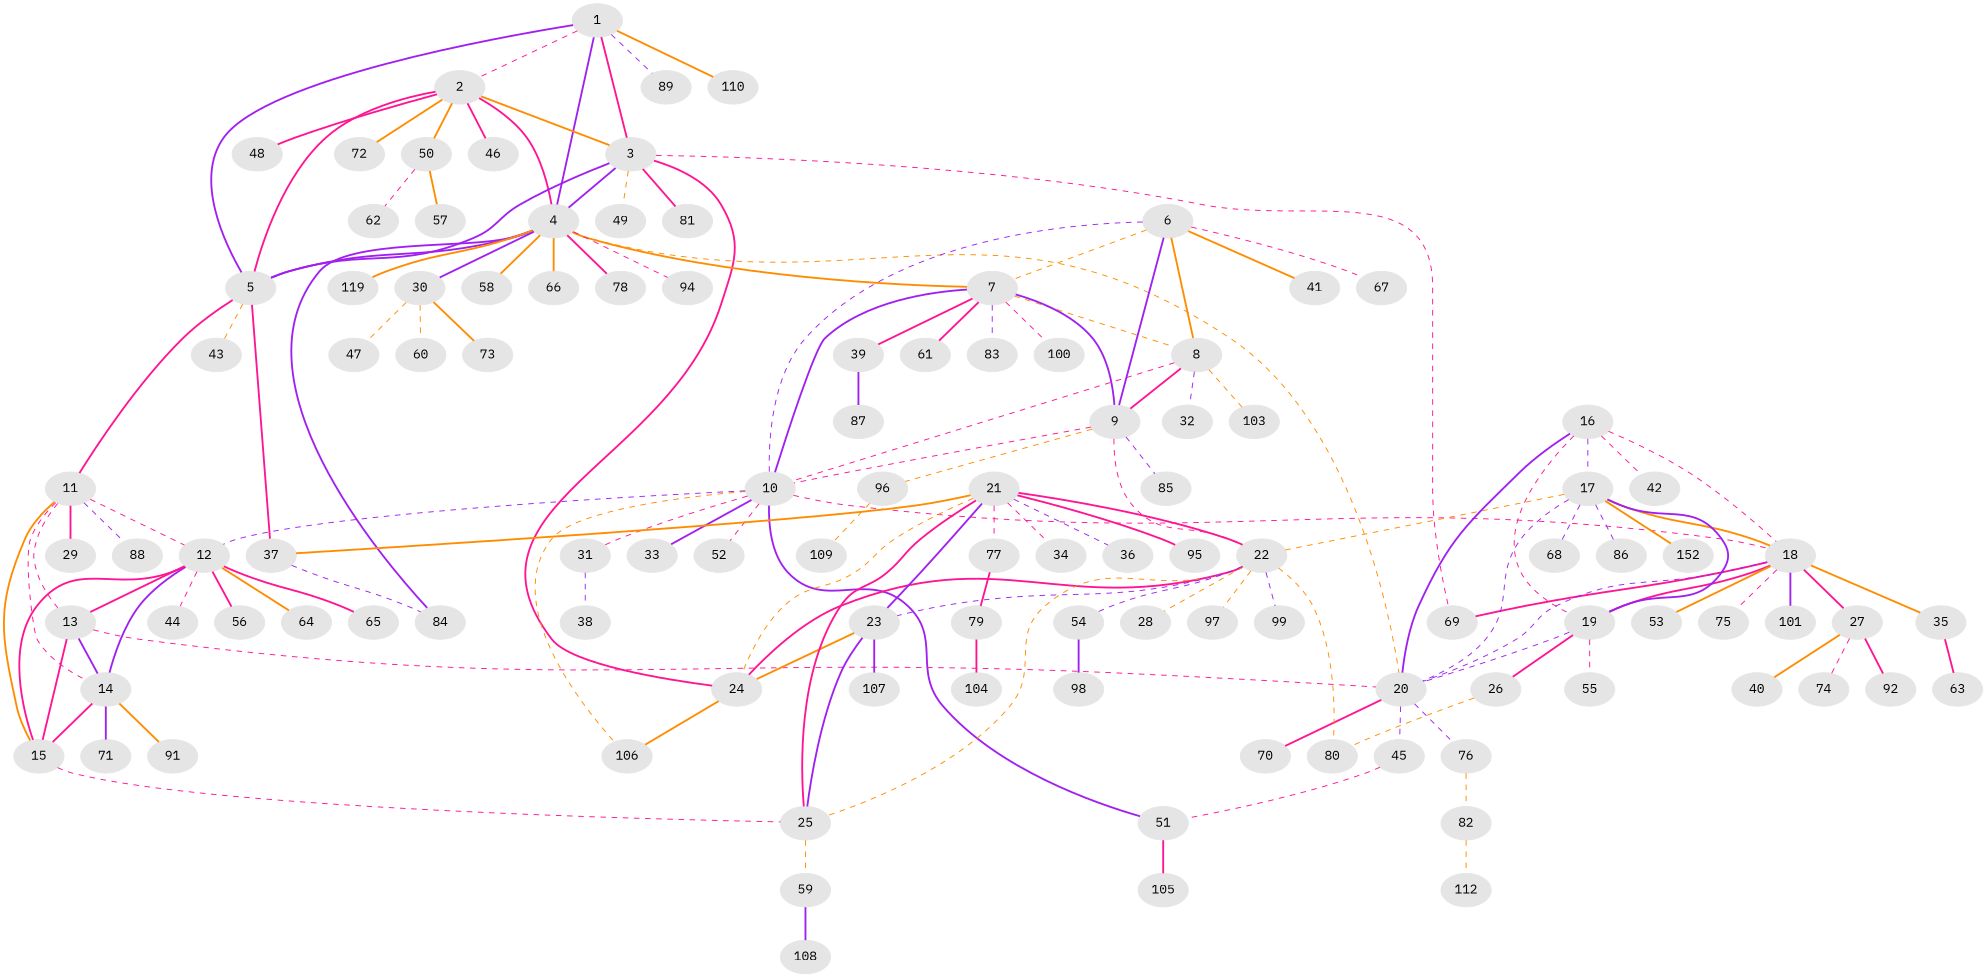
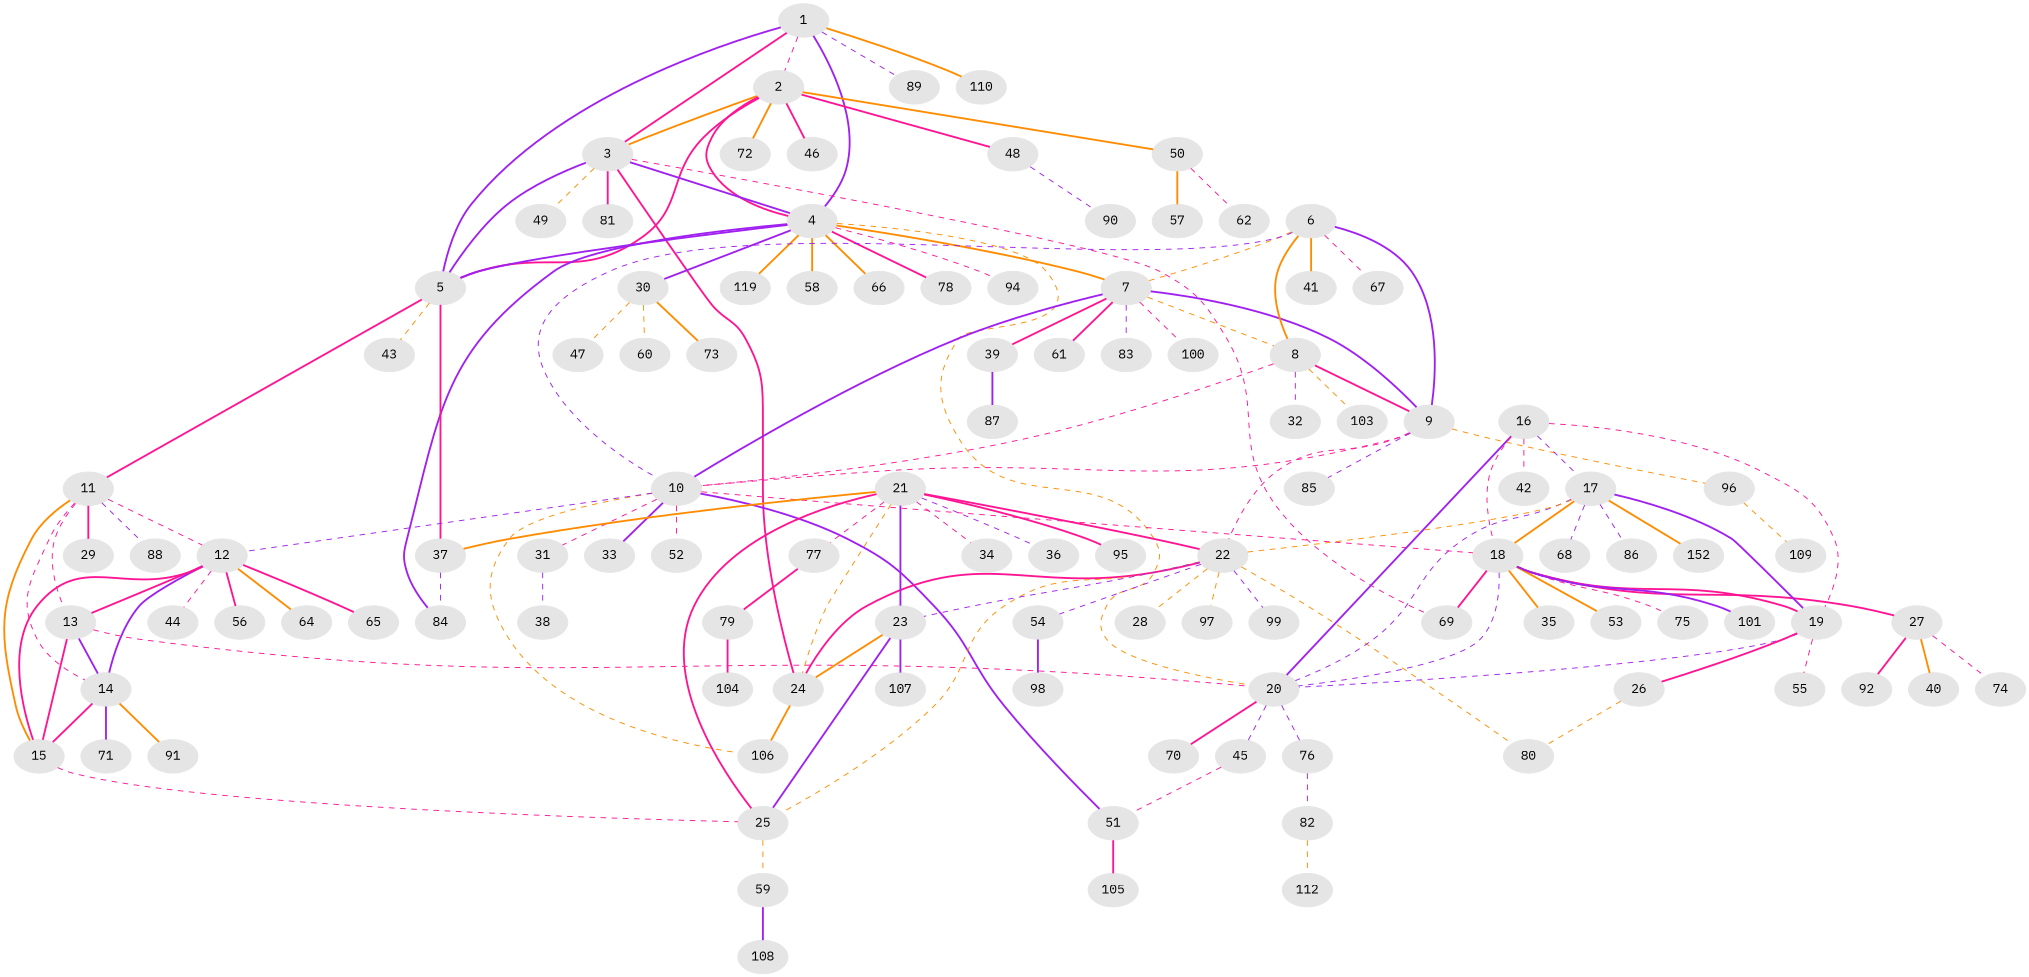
node "90": added
node "63": removed
edge "76" -- "82": color darkorange -> purple
